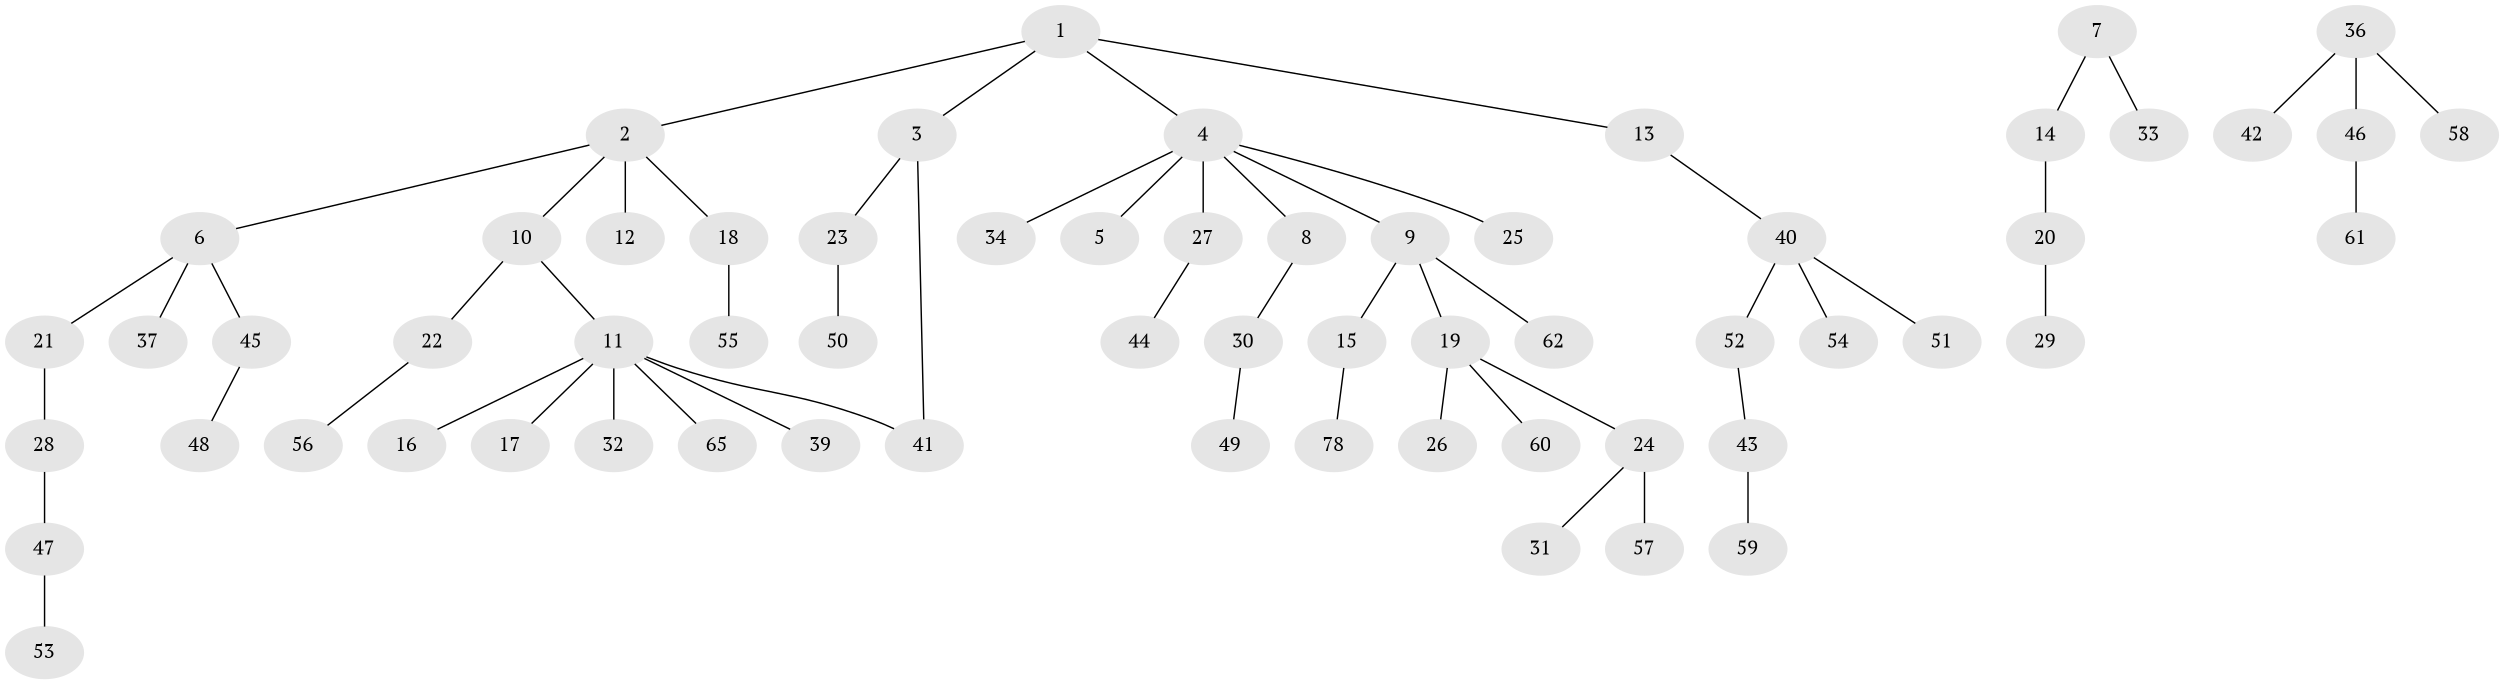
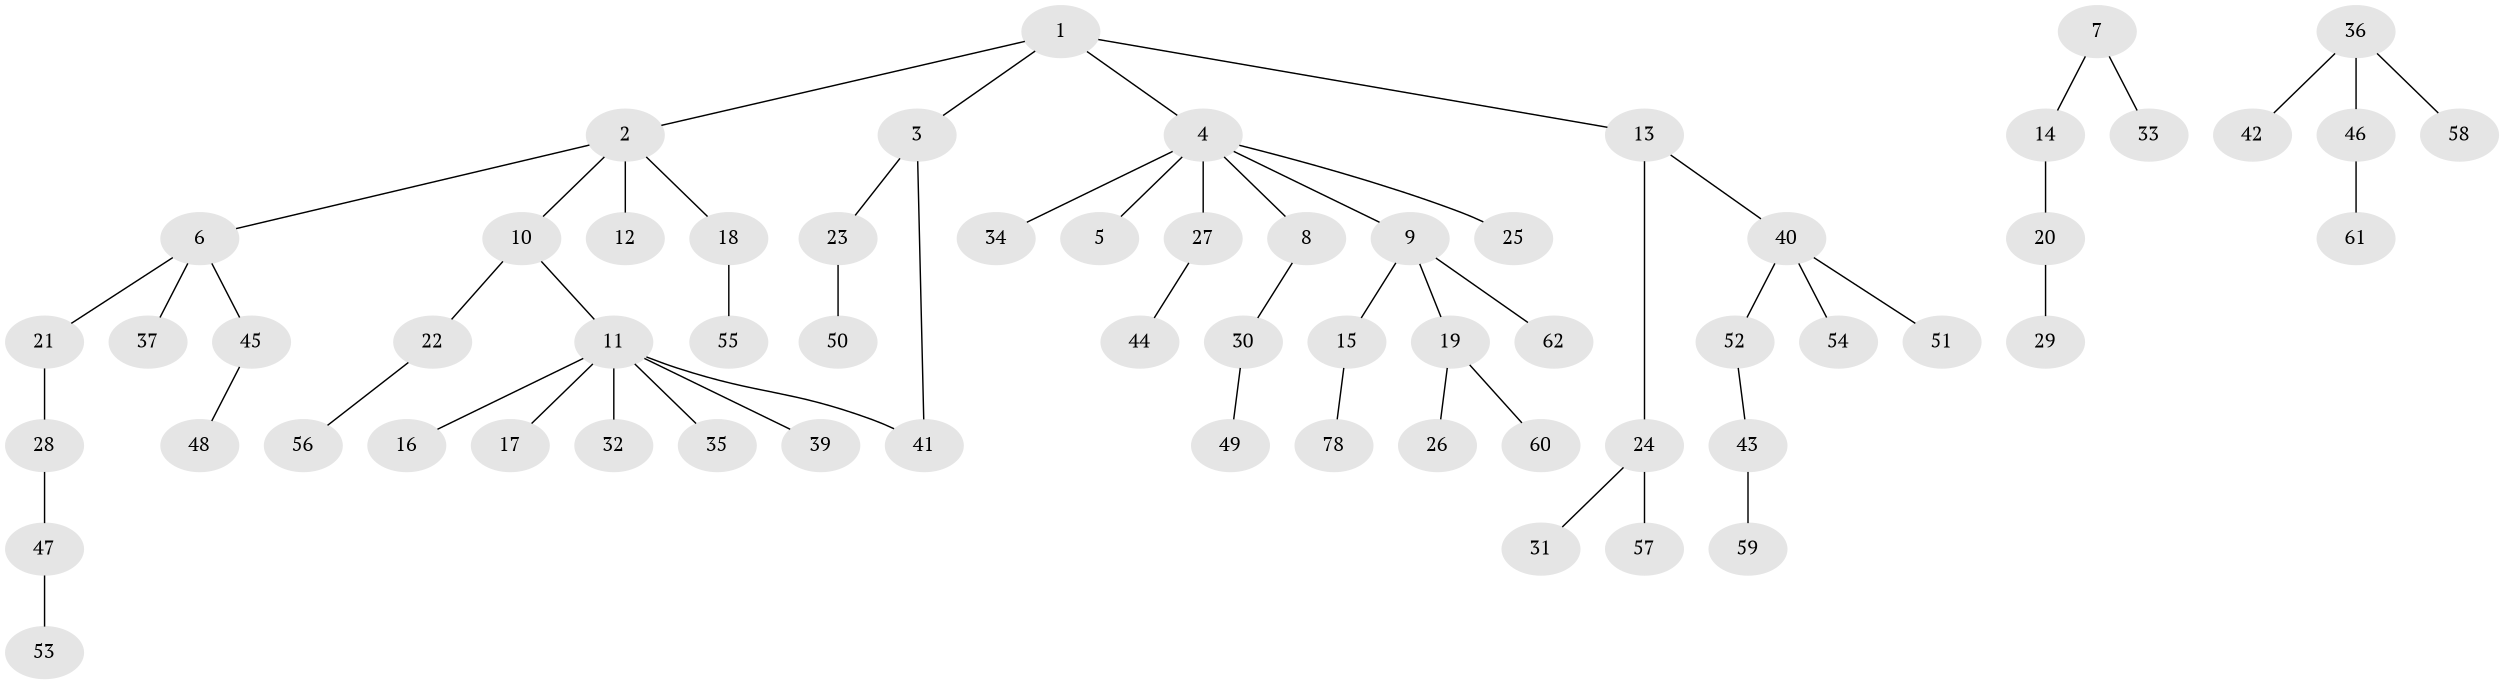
edge "19" -- "24": now "13" -- "24"
node "65": label "65" -> "35"
